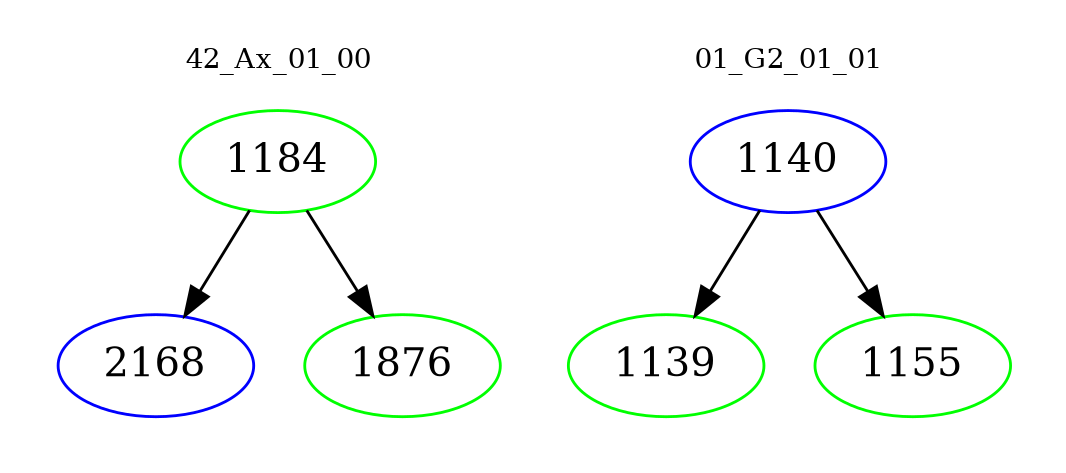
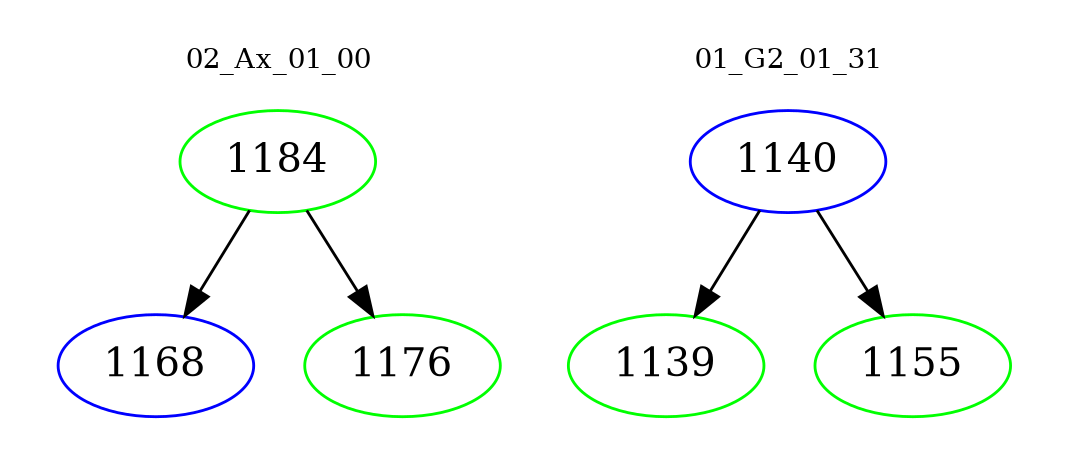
cluster "42_Ax_01_00": label "42_Ax_01_00" -> "02_Ax_01_00"
cluster "01_G2_01_01": label "01_G2_01_01" -> "01_G2_01_31"
node "2168": label "2168" -> "1168"
node "1876": label "1876" -> "1176"
